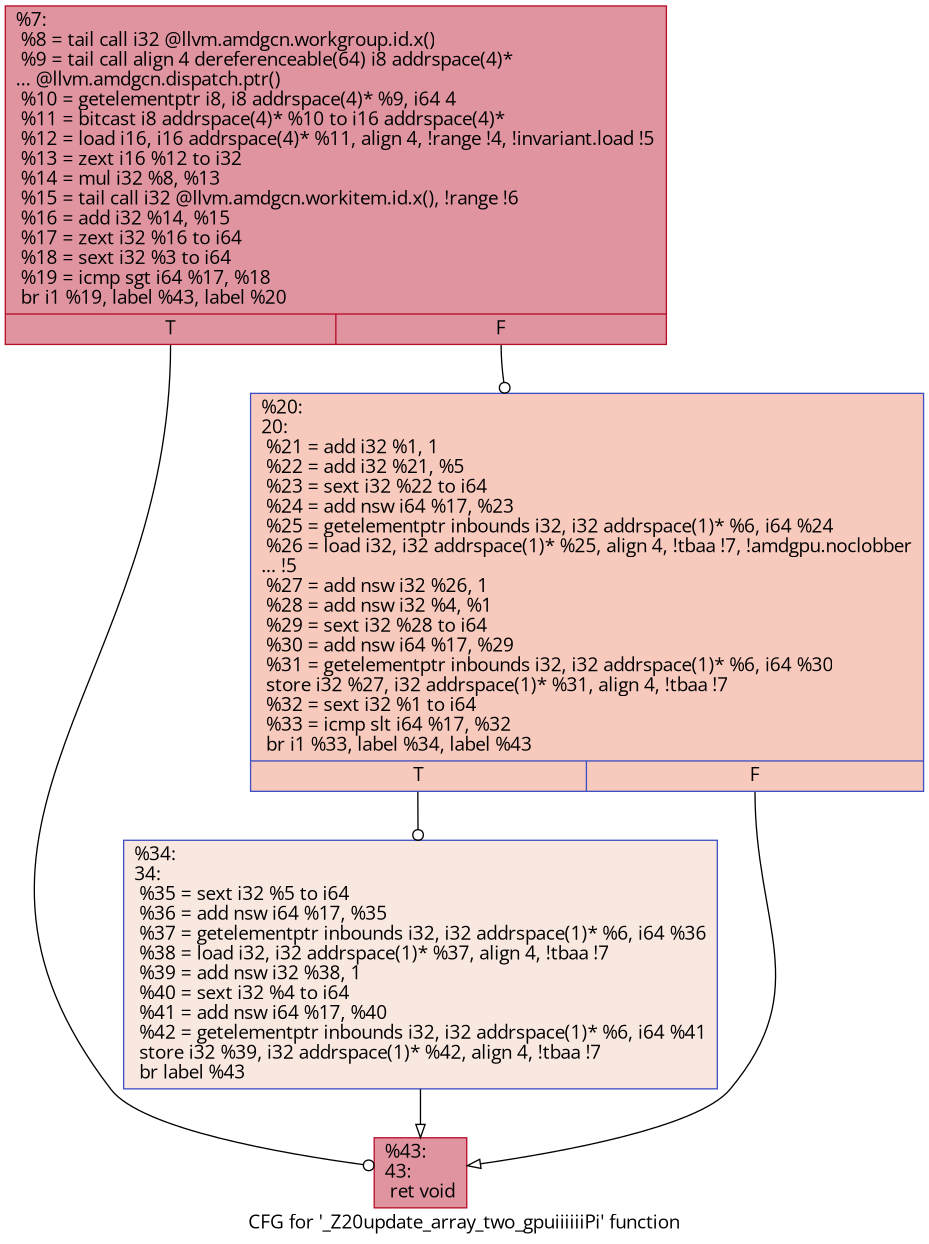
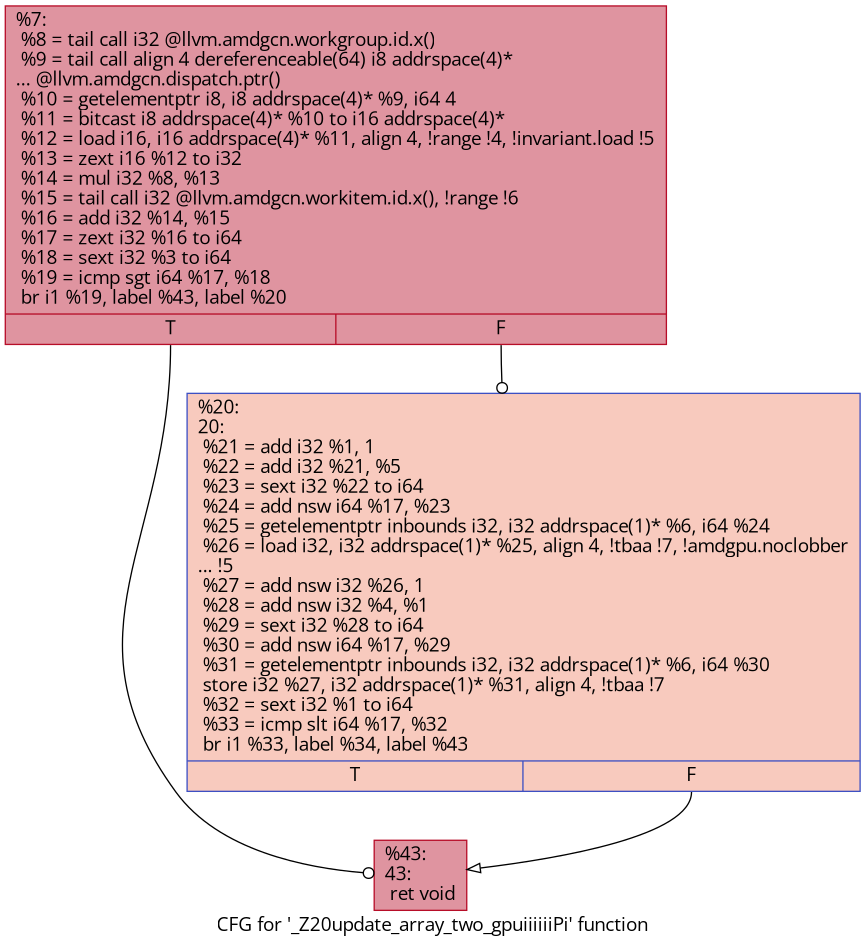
node "%34:": removed
